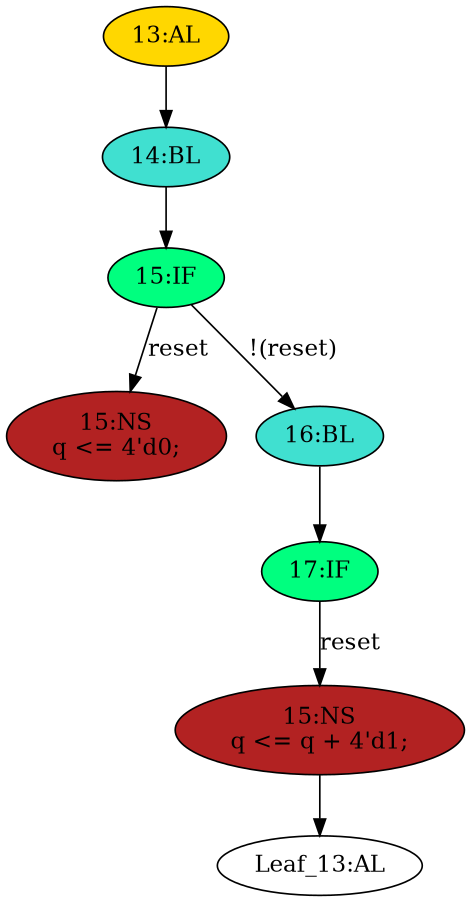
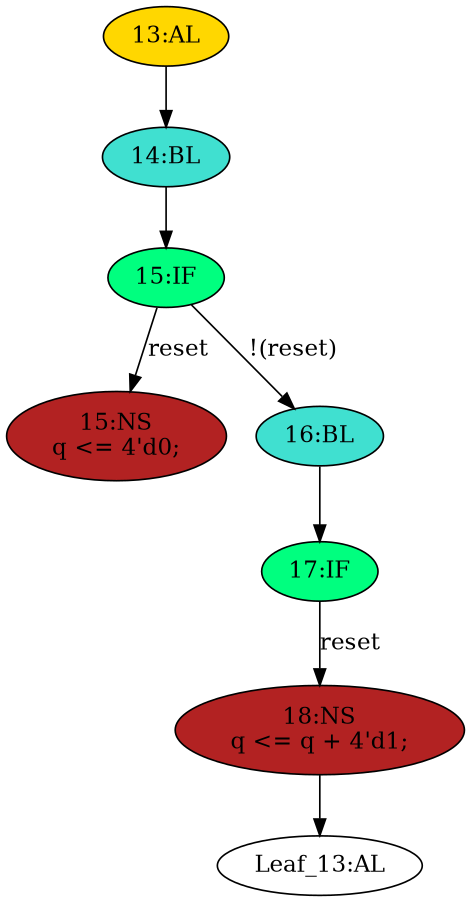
node "15:NS q <= q + 4'd1;": label "15:NS q <= q + 4'd1;" -> "18:NS q <= q + 4'd1;"
